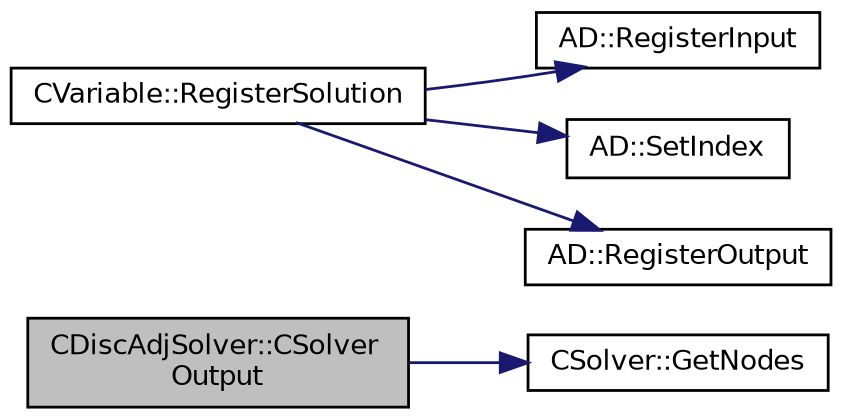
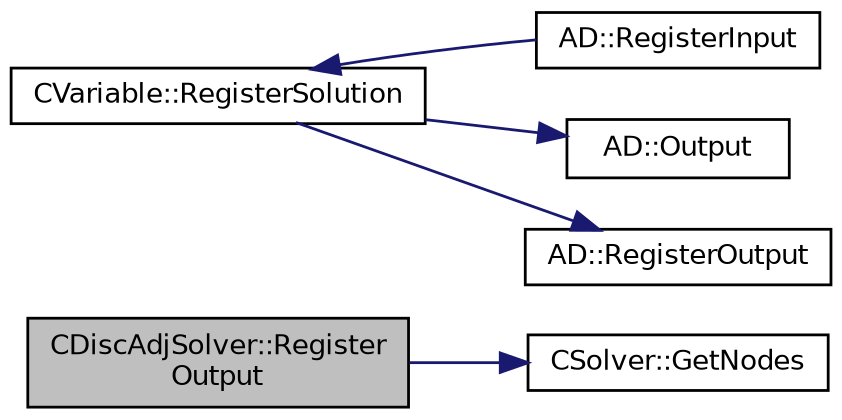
edge "CVariable::RegisterSolution" -> "AD::RegisterInput": reversed
node "AD::SetIndex": label "AD::SetIndex" -> "AD::Output"
node "CDiscAdjSolver::CSolver Output": label "CDiscAdjSolver::CSolver Output" -> "CDiscAdjSolver::Register Output"
